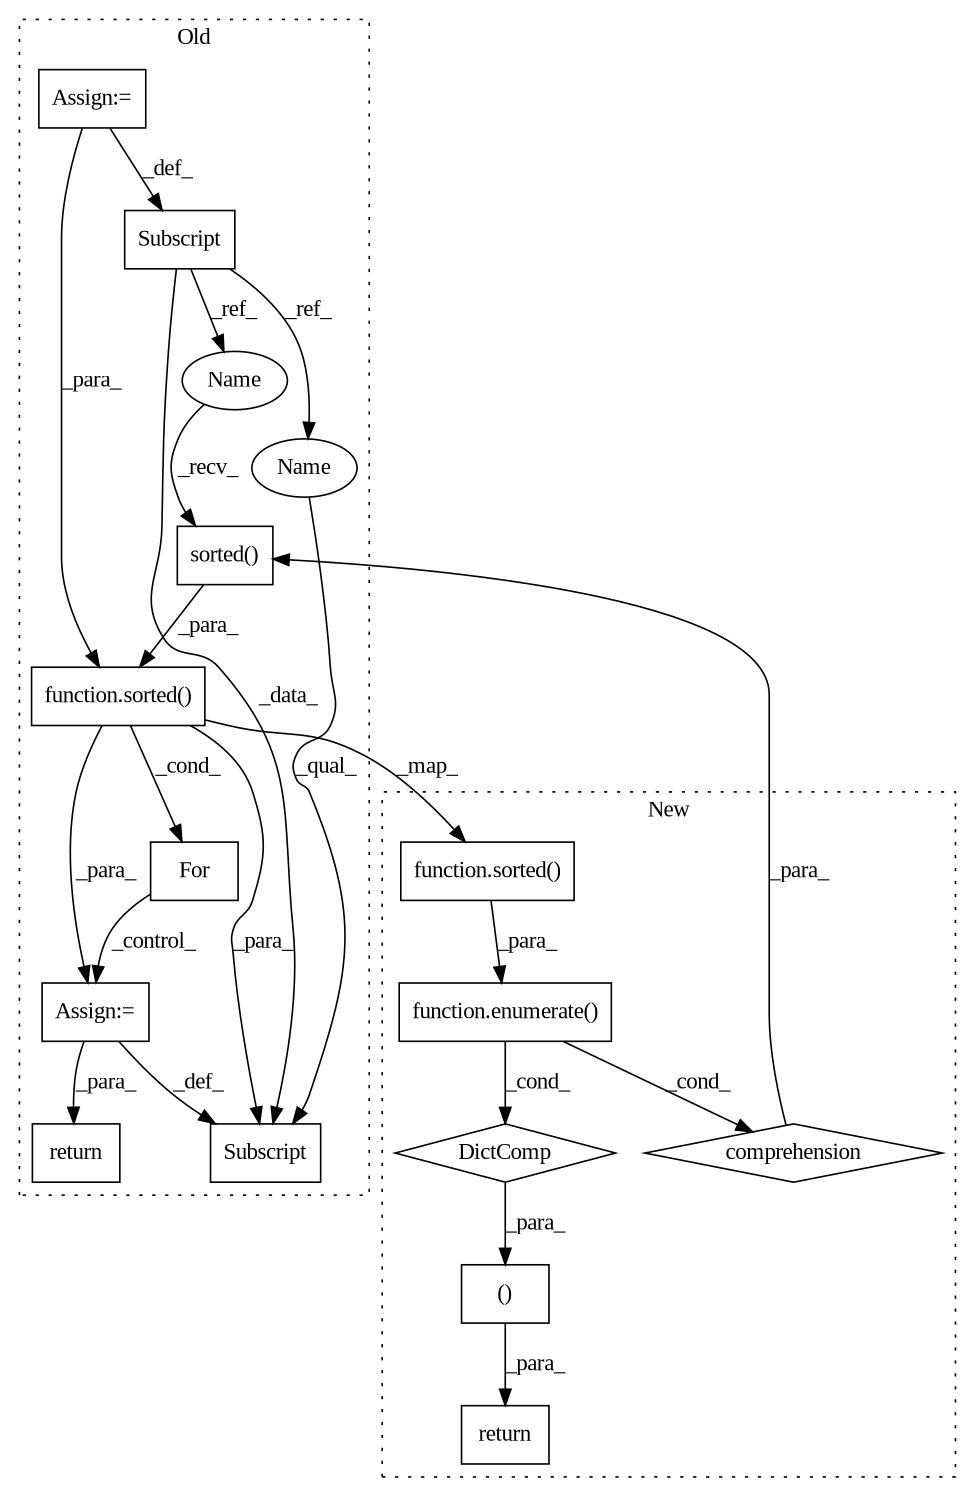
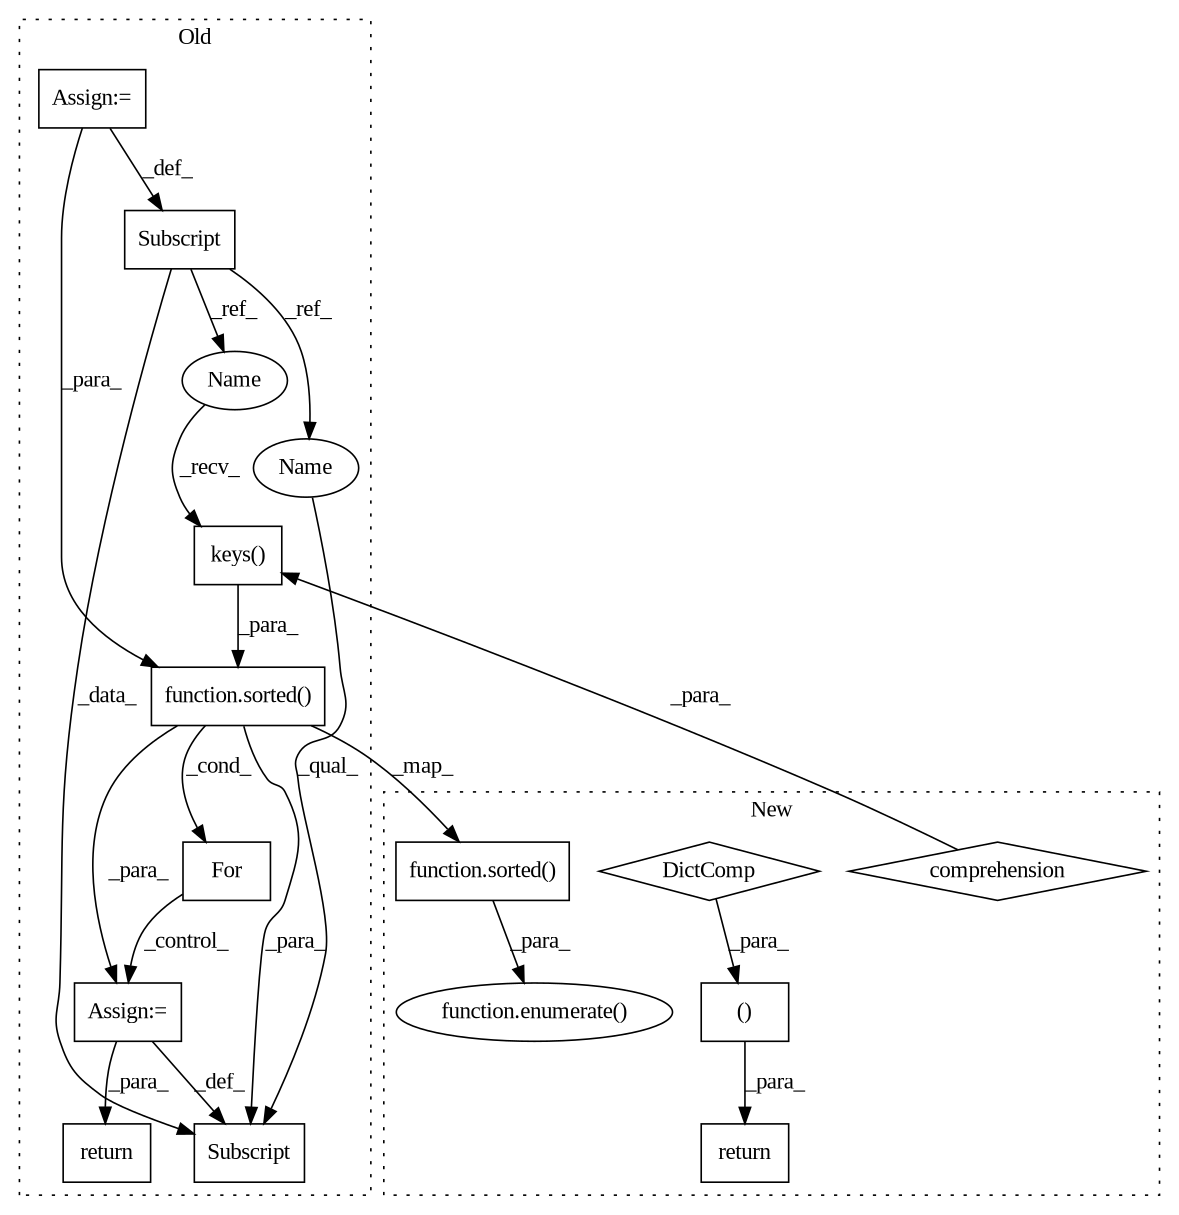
node "sorted()": label "sorted()" -> "keys()"
node "function.enumerate()": shape box -> ellipse
edge "function.enumerate()" -> "DictComp": removed, label "_cond_"
edge "function.enumerate()" -> "comprehension": removed, label "_cond_"
